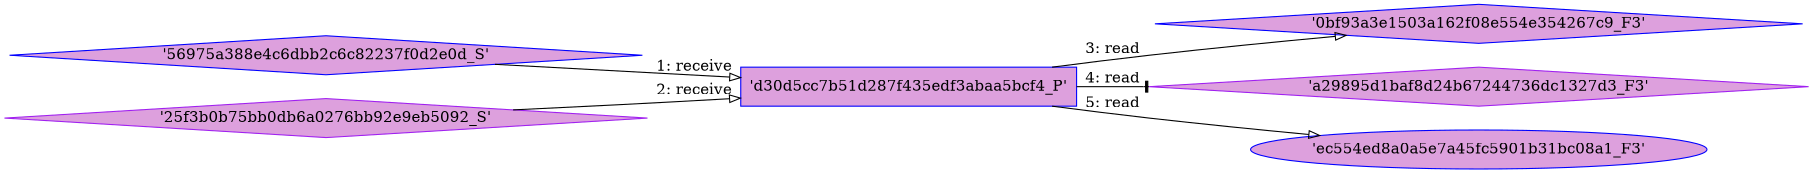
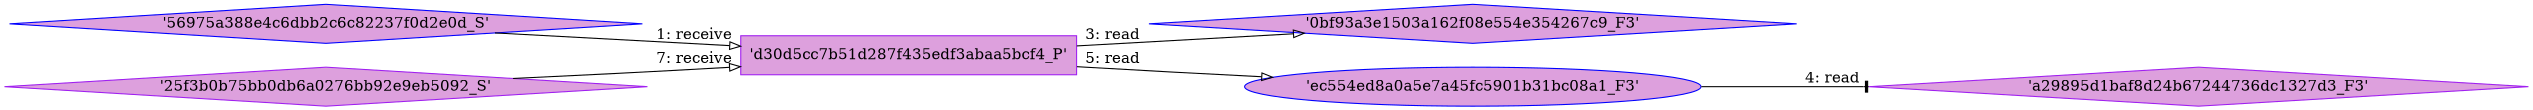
node "'d30d5cc7b51d287f435edf3abaa5bcf4_P'": color blue -> purple
edge "'d30d5cc7b51d287f435edf3abaa5bcf4_P'" -> "'a29895d1baf8d24b67244736dc1327d3_F3'": now "'ec554ed8a0a5e7a45fc5901b31bc08a1_F3'" -> "'a29895d1baf8d24b67244736dc1327d3_F3'"
edge "'25f3b0b75bb0db6a0276bb92e9eb5092_S'" -> "'d30d5cc7b51d287f435edf3abaa5bcf4_P'": label "2: receive" -> "7: receive"
